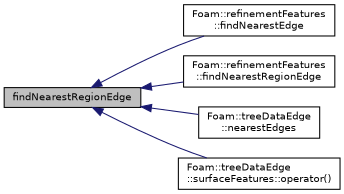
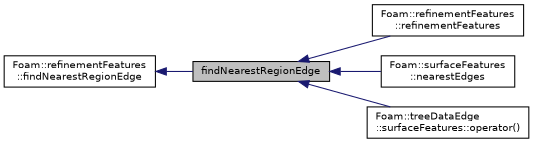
node "Foam::refinementFeatures ::findNearestEdge": label "Foam::refinementFeatures ::findNearestEdge" -> "Foam::refinementFeatures ::refinementFeatures"
edge "Foam::refinementFeatures ::findNearestRegionEdge" -> "findNearestRegionEdge": reversed
node "Foam::treeDataEdge ::nearestEdges": label "Foam::treeDataEdge ::nearestEdges" -> "Foam::surfaceFeatures ::nearestEdges"
